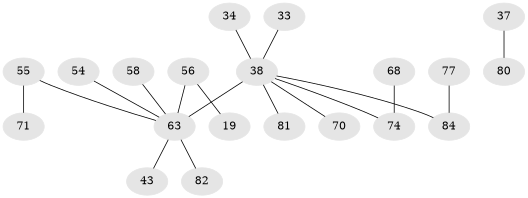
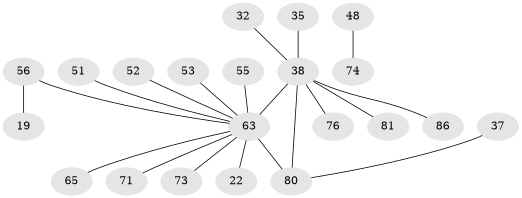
node "34": label "34" -> "32"
node "33": label "33" -> "35"
node "54": label "54" -> "53"
node "58": label "58" -> "51"
node "52": added
node "68": label "68" -> "48"
node "77": removed
edge "38" -- "74": now "38" -- "80"
edge "55" -- "71": now "63" -- "71"
node "70": label "70" -> "76"
node "84": label "84" -> "86"
edge "63" -- "80": added
node "65": added
node "43": label "43" -> "73"
node "82": label "82" -> "22"
